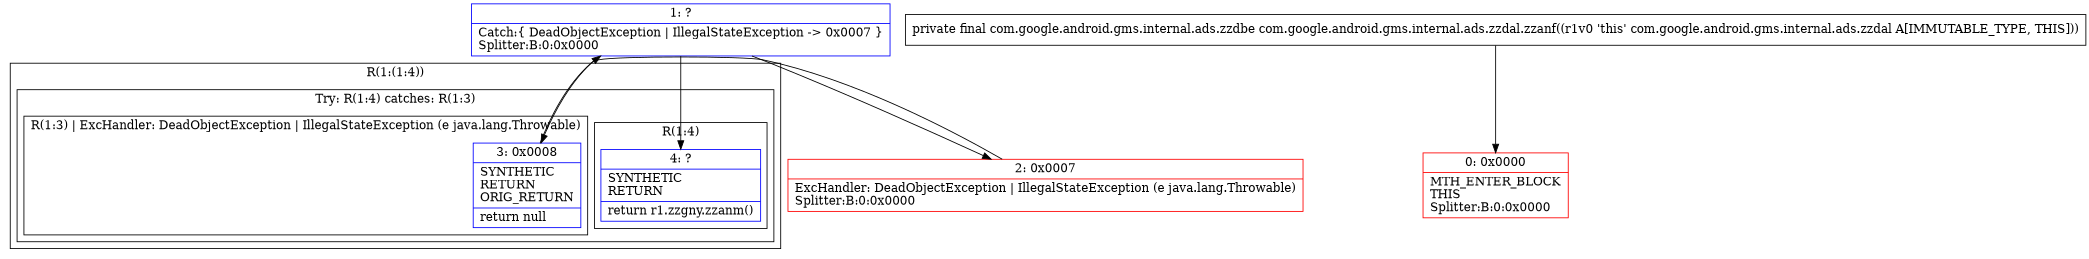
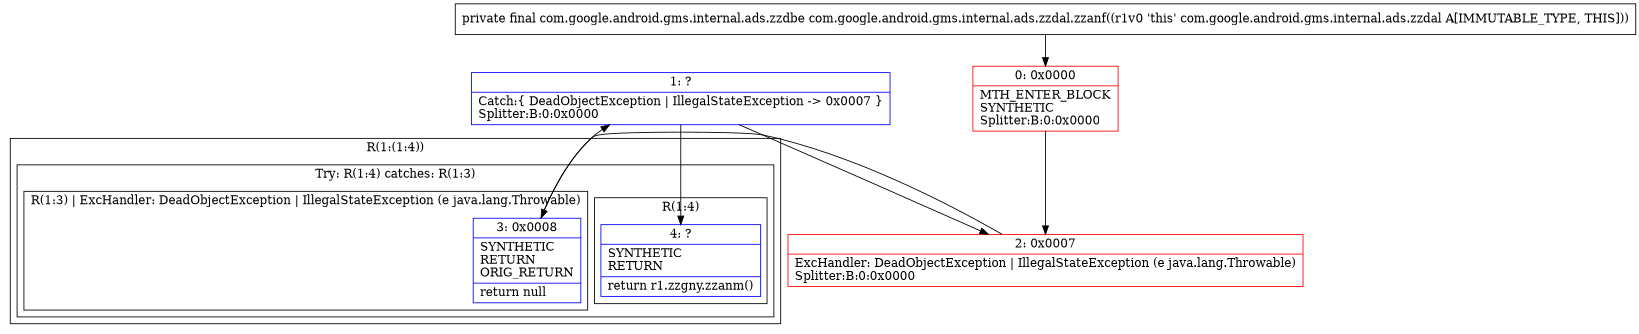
edge "0: 0x0000" -> "2: 0x0007": added
node "0: 0x0000": text "THIS" -> "SYNTHETIC"
